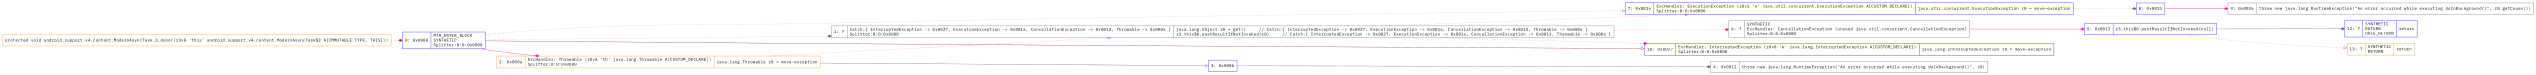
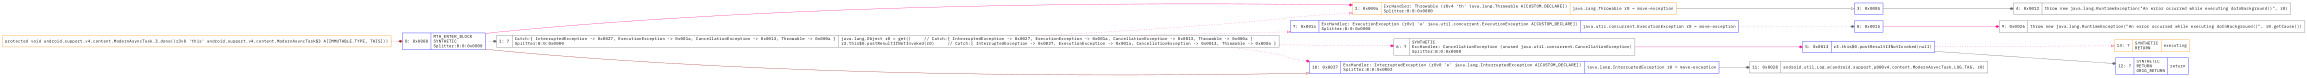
edge "0: 0x0000" -> "7: 0x001a": removed
edge "2: 0x000a" -> "1: ?": reversed
node "13: ?": text "return" -> "executing"
node "10: 0x0027": text "Splitter:B:0:0x0000" -> "Splitter:B:0:0x0002"
node "11: 0x0028": added
